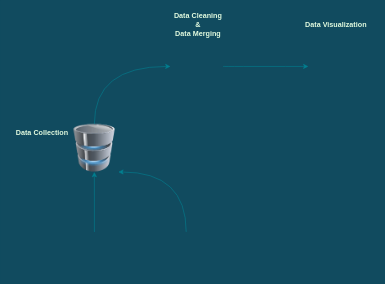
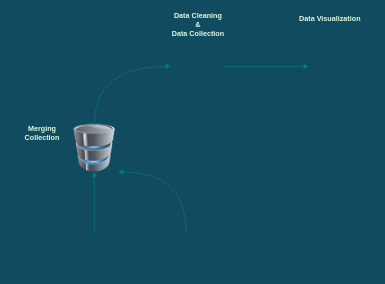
node "Data Cleaning & Data Merging": label "Data Cleaning & Data Merging" -> "Data Cleaning & Data Collection"
node "Data Visualization": moved (336, 24) -> (330, 18)
node "Data Collection": label "Data Collection" -> "Merging Collection"
